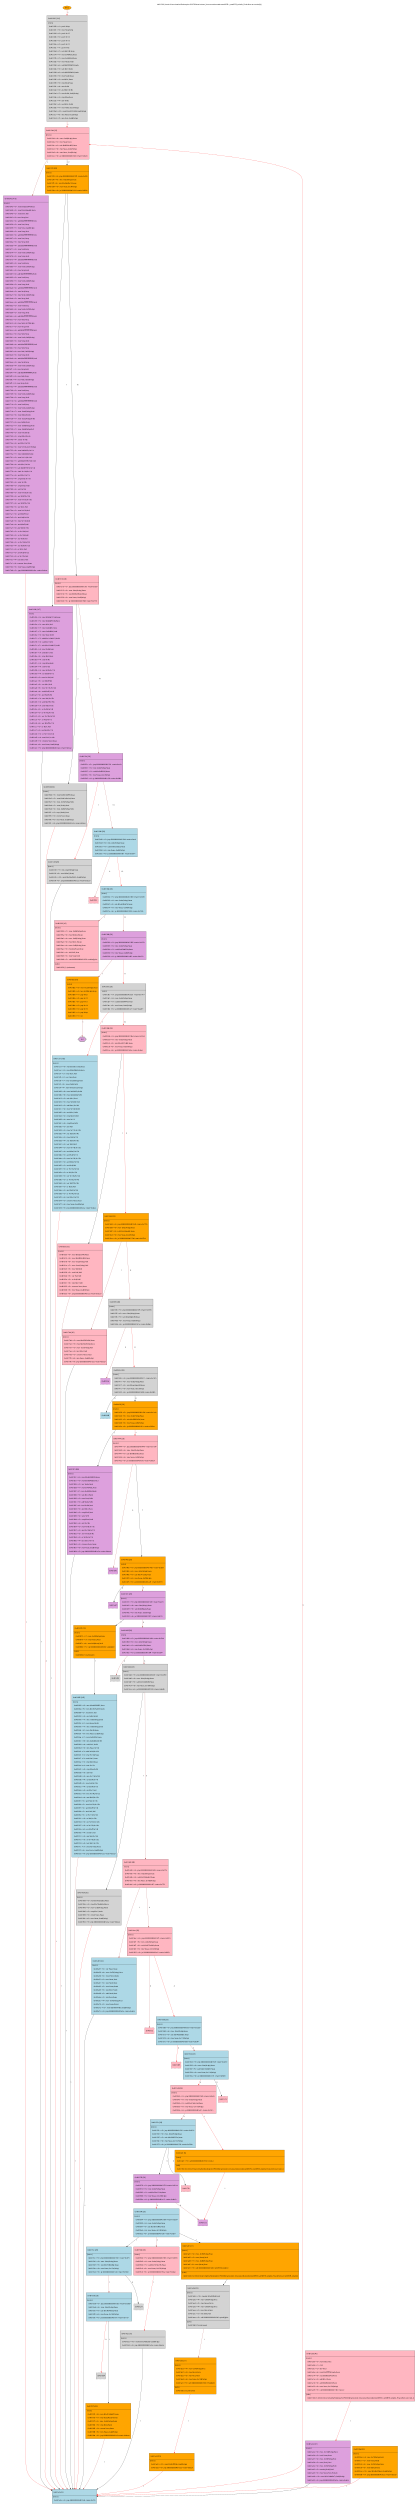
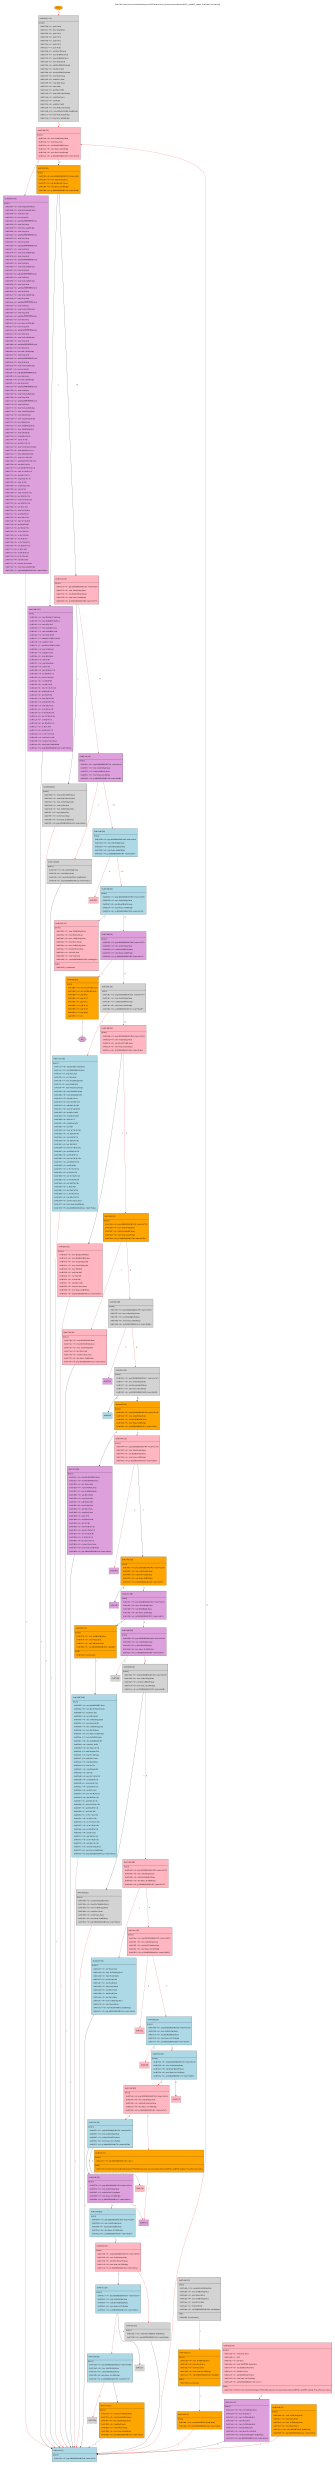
edge "0x401594 [28]" -> "0x4015cc [28]": now "0x4015b0 [28]" -> "0x4015cc [28]"
node "0x401a81 [21]": removed
